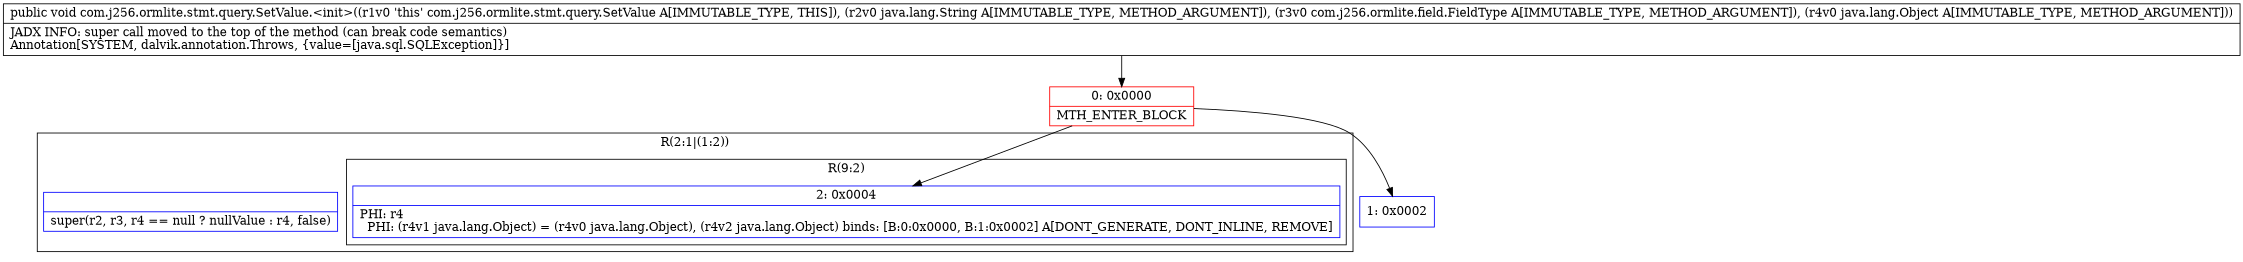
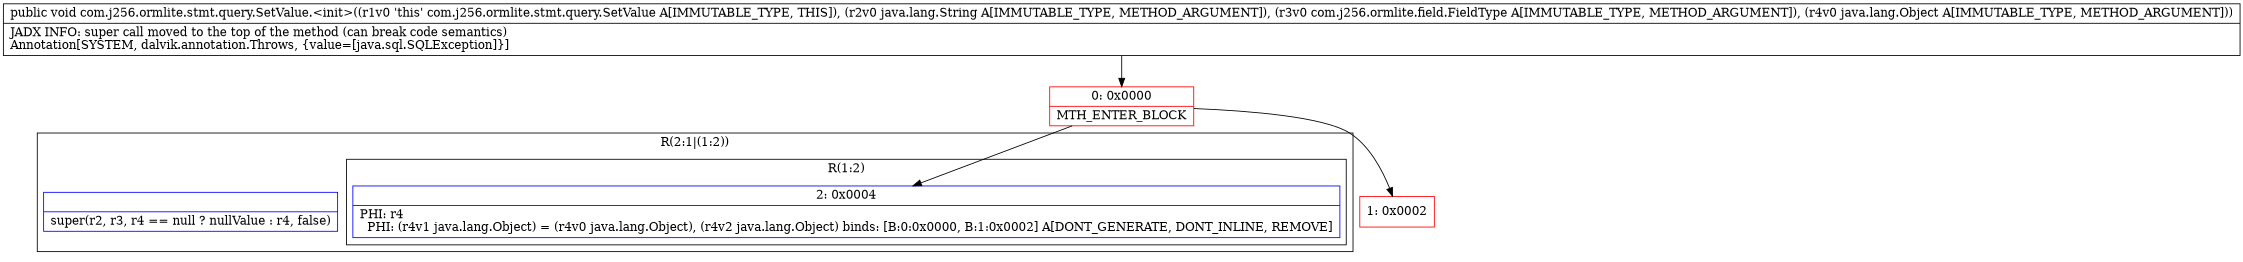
cluster "R(9:2)": label "R(9:2)" -> "R(1:2)"
node "1: 0x0002": color blue -> red
